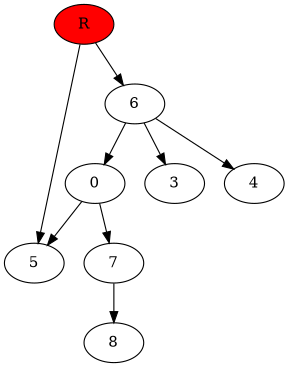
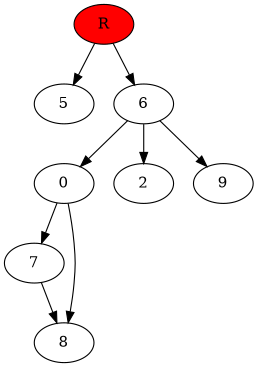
node "3": label "3" -> "2"
node "4": label "4" -> "9"
edge "0" -> "5": now "0" -> "8"
